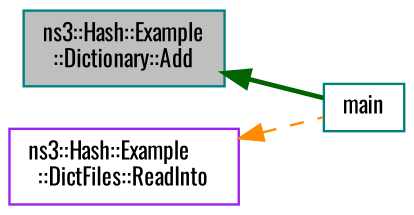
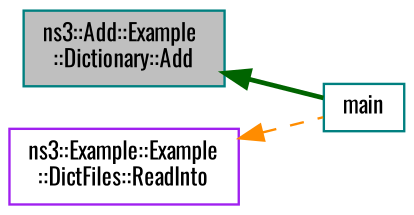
node "ns3::Hash::Example ::Dictionary::Add": label "ns3::Hash::Example ::Dictionary::Add" -> "ns3::Add::Example ::Dictionary::Add"
node "ns3::Hash::Example ::DictFiles::ReadInto": label "ns3::Hash::Example ::DictFiles::ReadInto" -> "ns3::Example::Example ::DictFiles::ReadInto"
